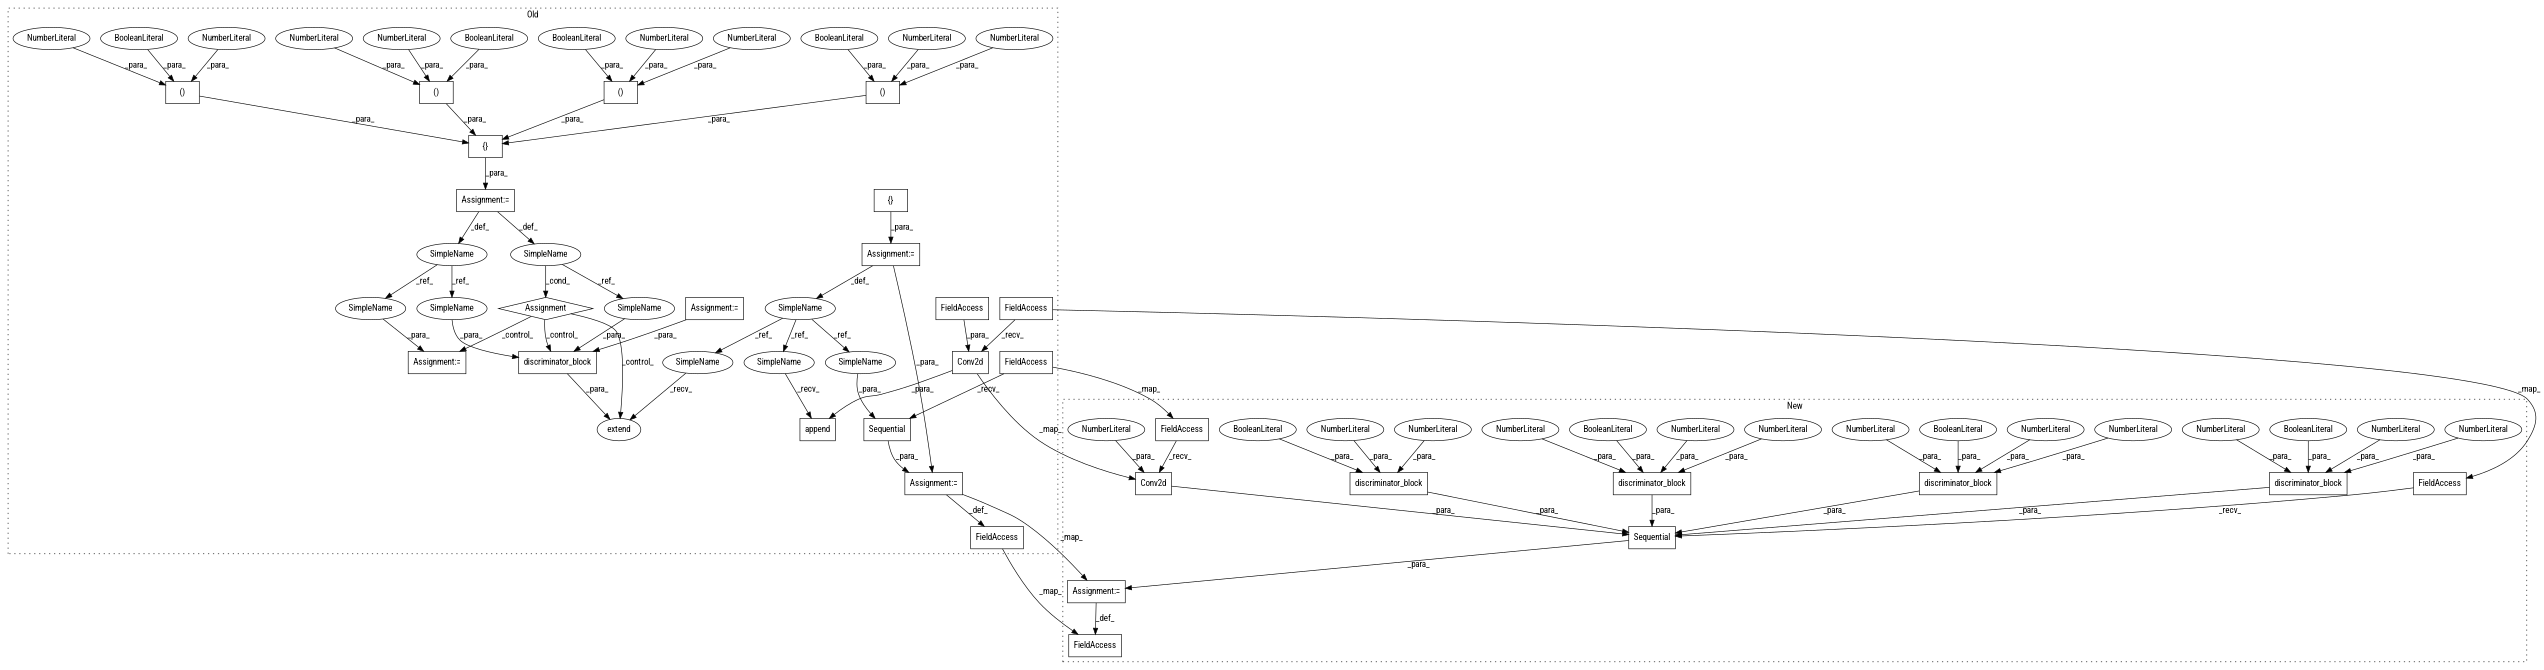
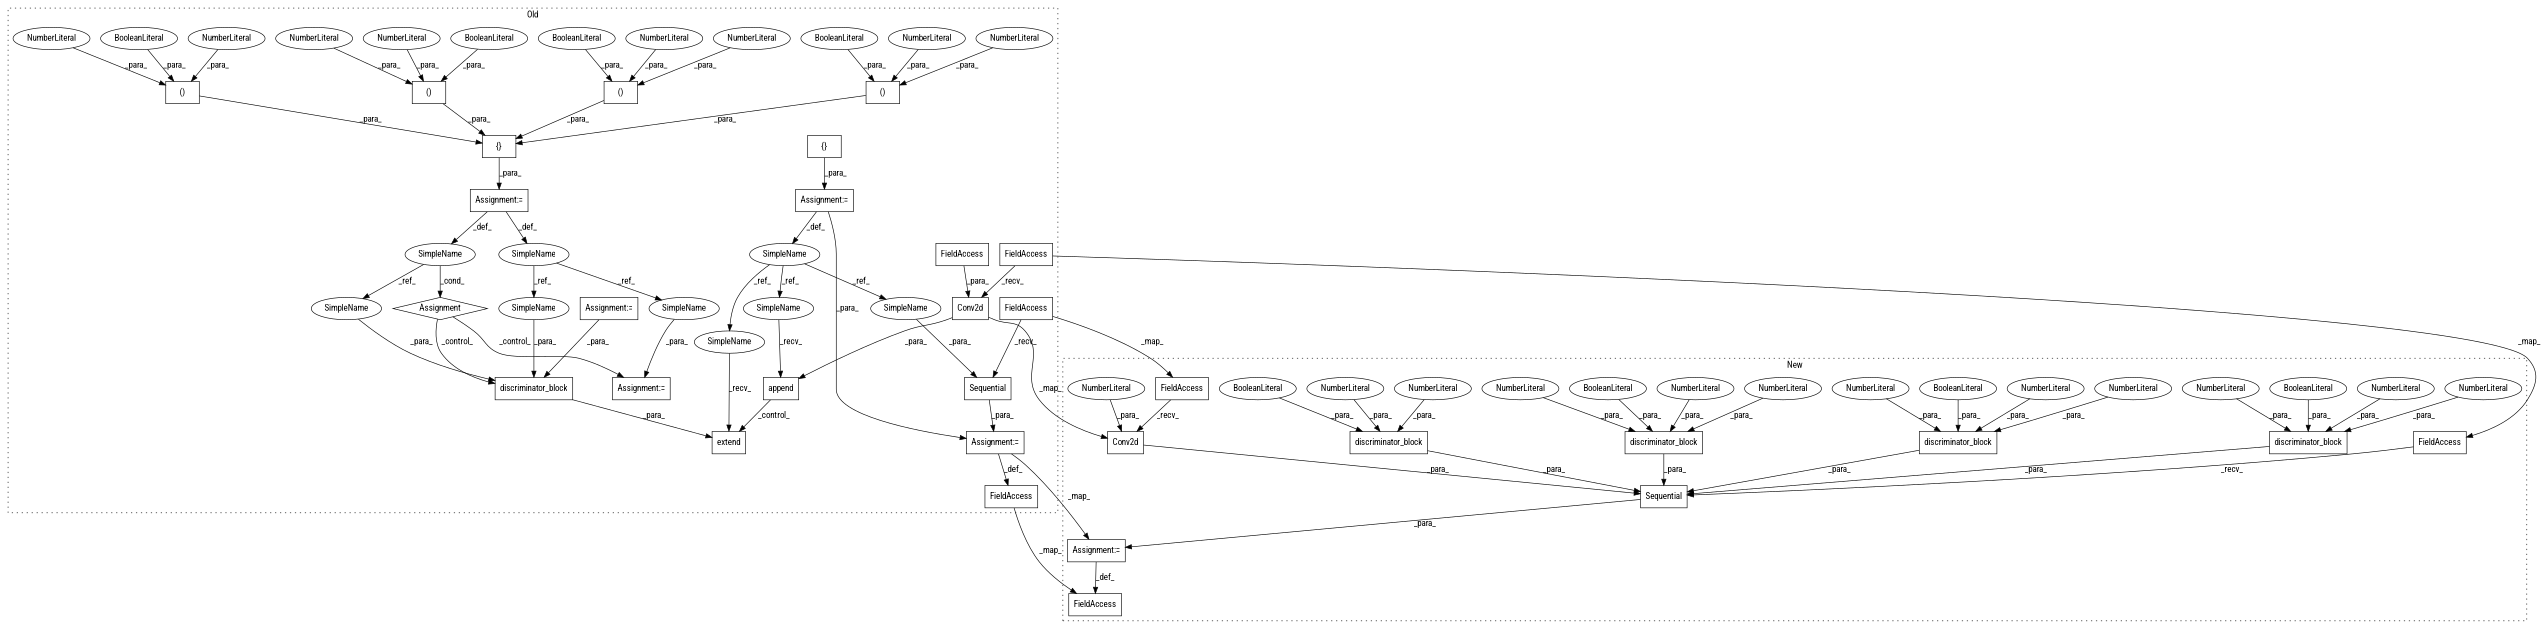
edge "Assignment" -> "extend": now "append" -> "extend"
node "extend": shape ellipse -> box
